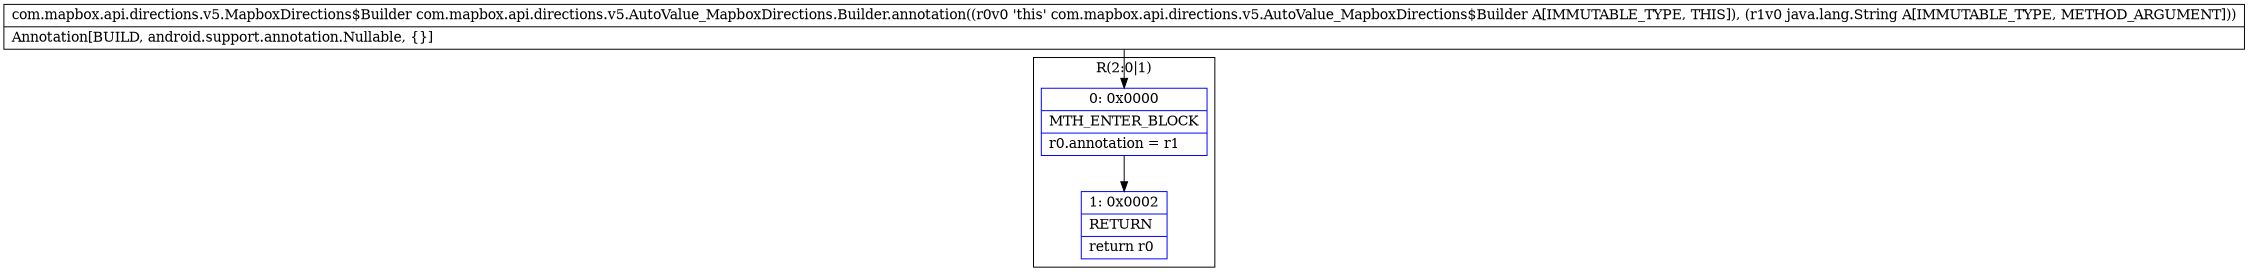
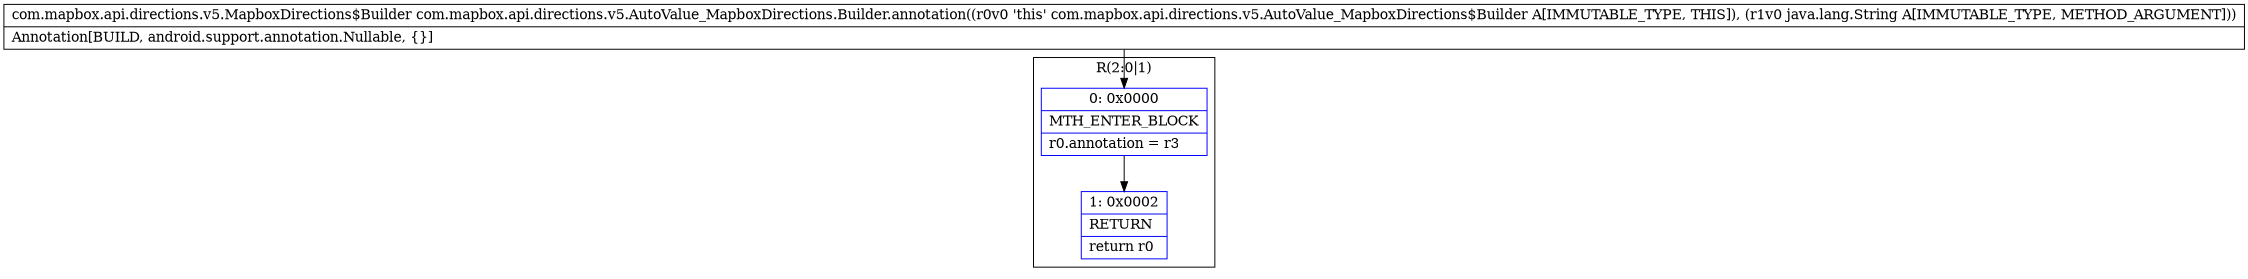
node "0: 0x0000": text "r0.annotation = r1" -> "r0.annotation = r3"
